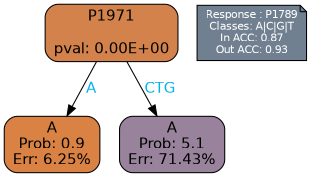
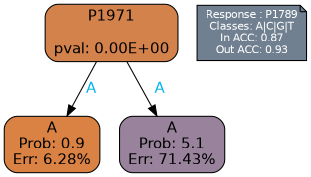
edge "P1971 pval: 0.00E+00" -> "A Prob: 5.1 Err: 71.43%": label "CTG" -> "A"
node "A Prob: 0.9 Err: 6.25%": label "A Prob: 0.9 Err: 6.25%" -> "A Prob: 0.9 Err: 6.28%"
